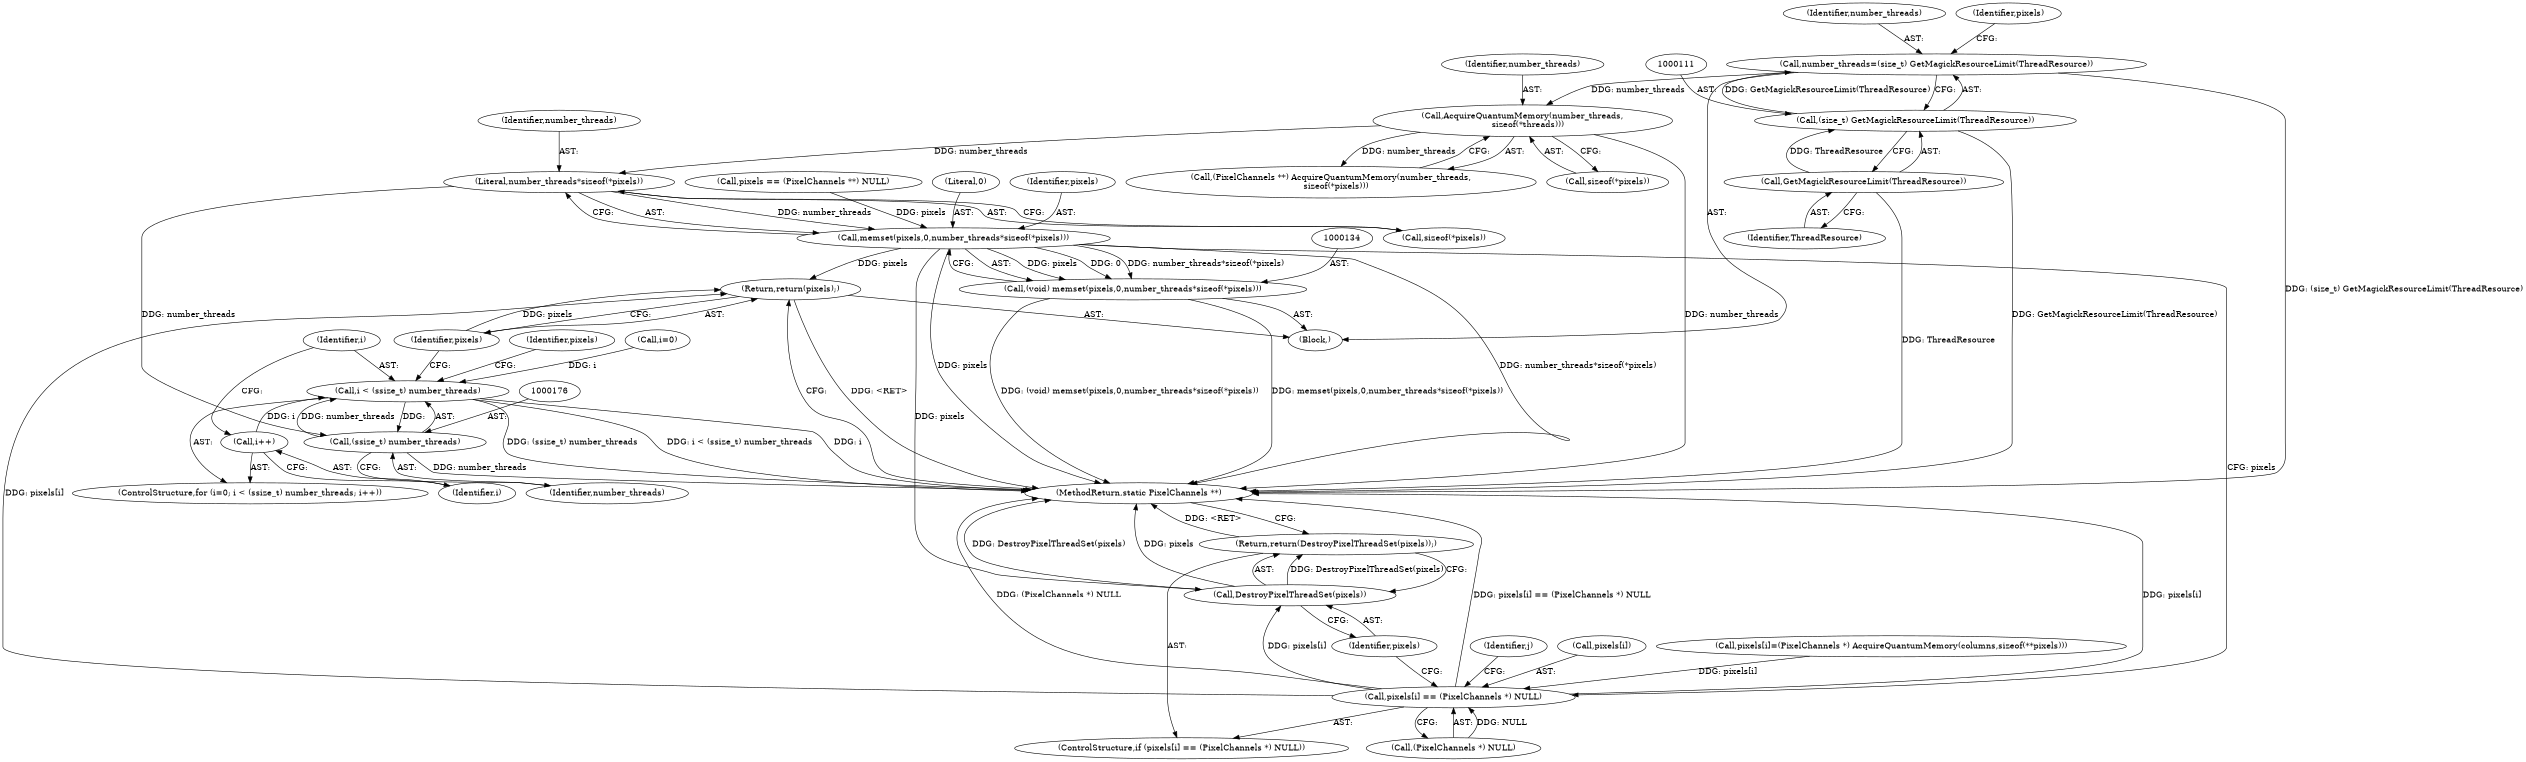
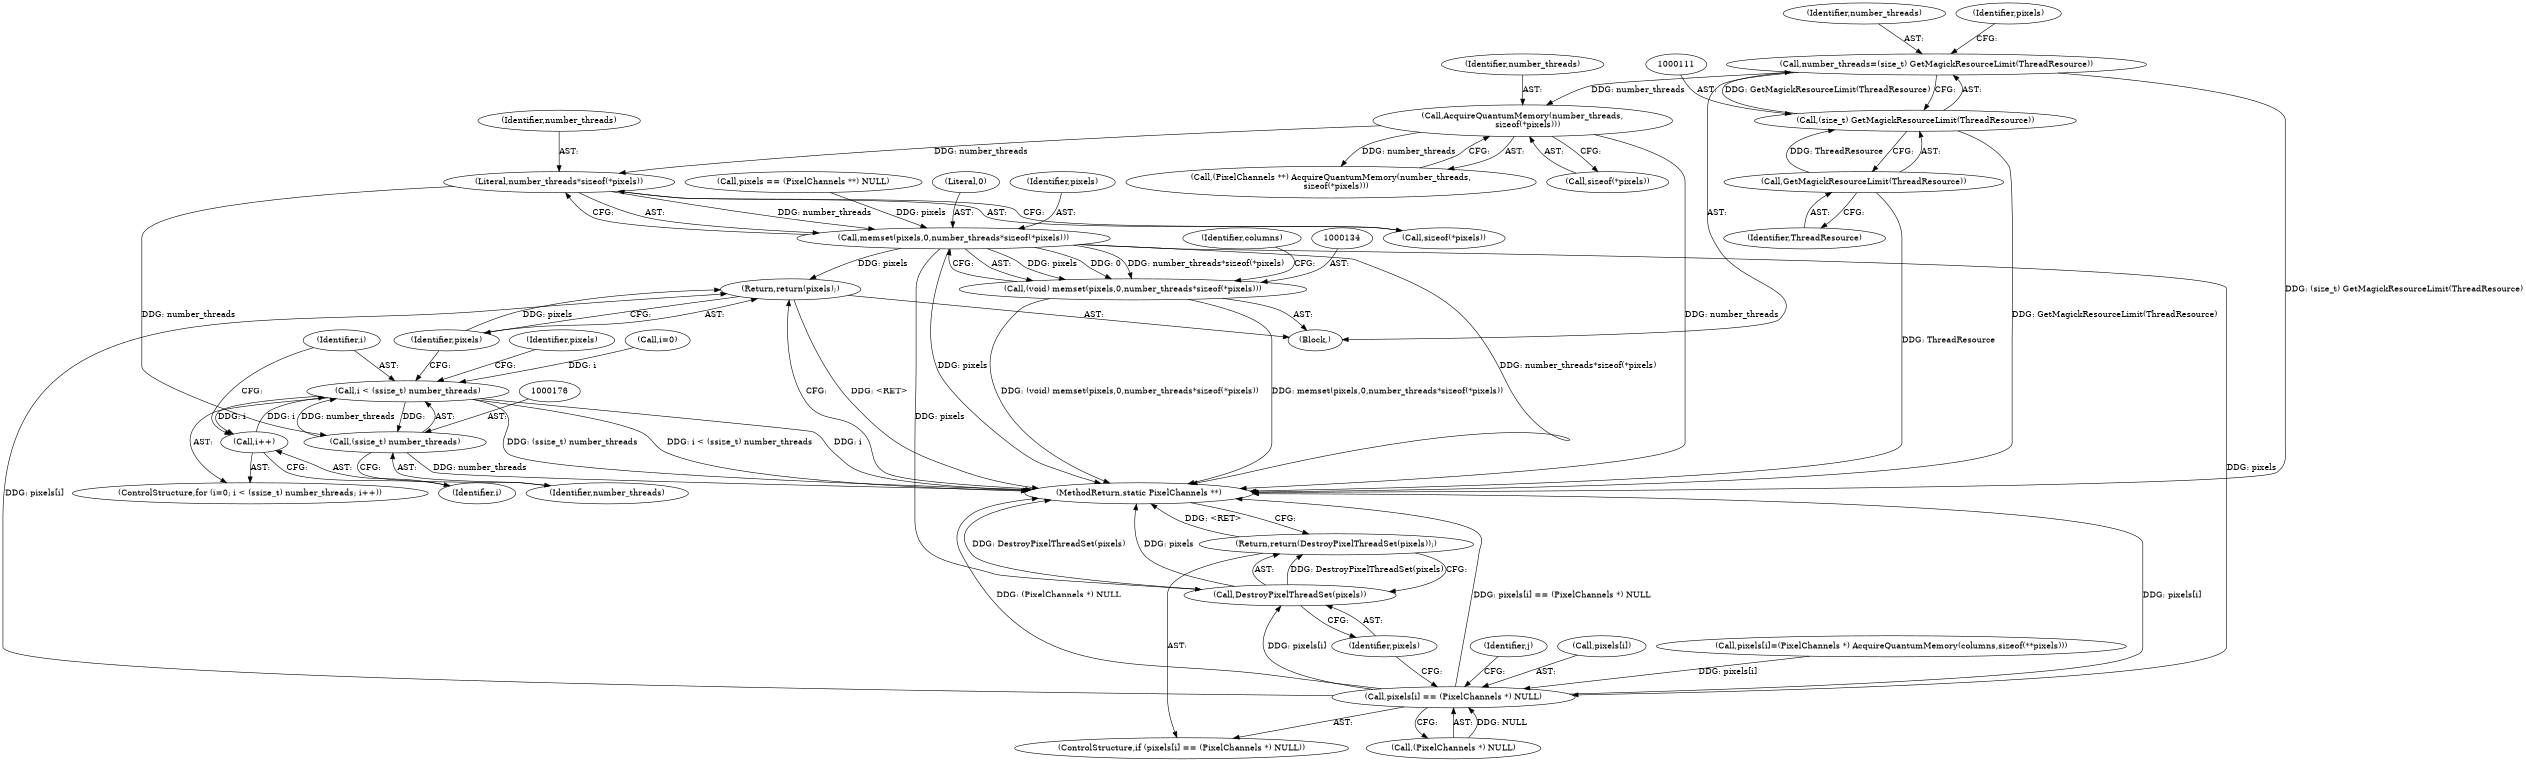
node "(Call,AcquireQuantumMemory(number_threads, sizeof(*threads)))": label "(Call,AcquireQuantumMemory(number_threads, sizeof(*threads)))" -> "(Call,AcquireQuantumMemory(number_threads, sizeof(*pixels)))"
node "(Identifier,columns)": added
edge "(Call,i < (ssize_t) number_threads)" -> "(Call,i++)": added, label "DDG: i"
edge "(Call,memset(pixels,0,number_threads*sizeof(*pixels)))" -> "(Call,pixels[i] == (PixelChannels *) NULL)": label "CFG: pixels" -> "DDG: pixels"
